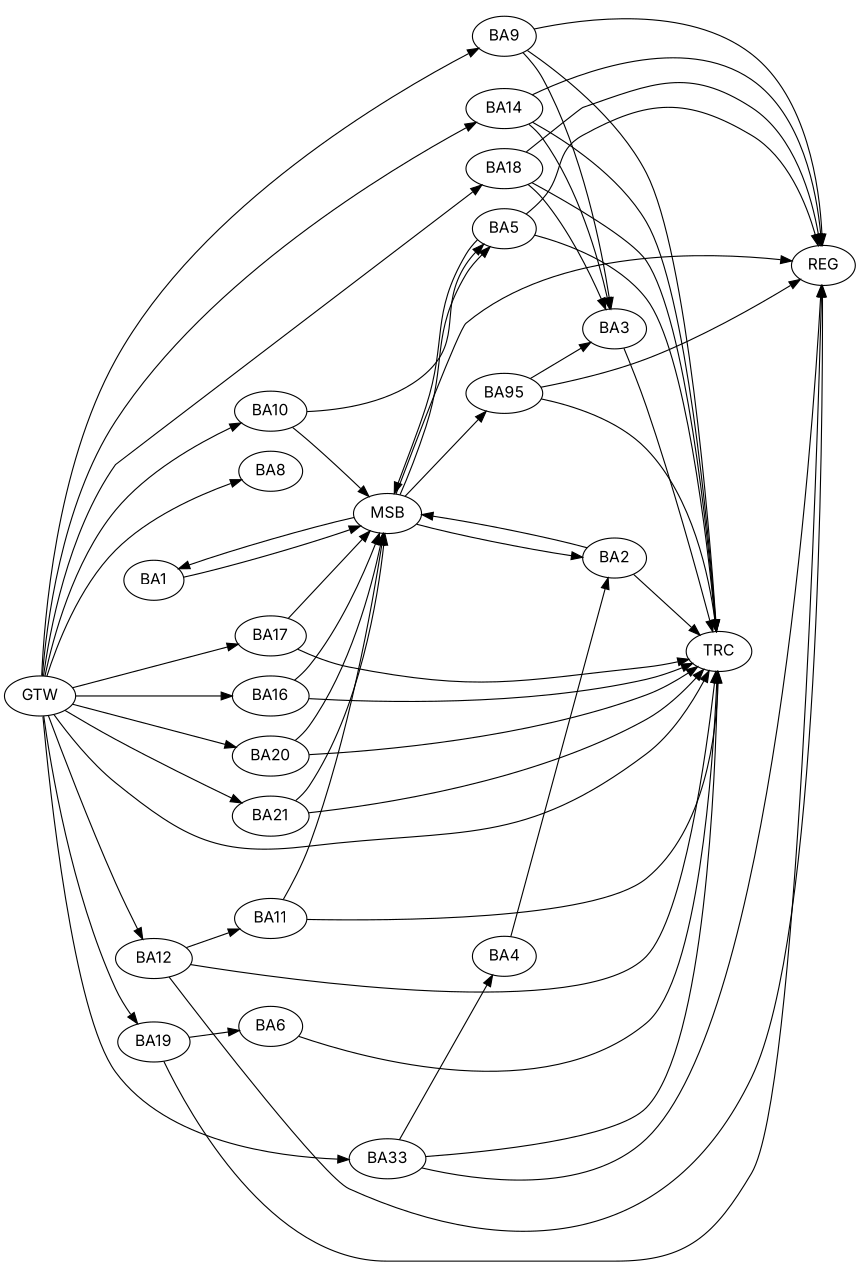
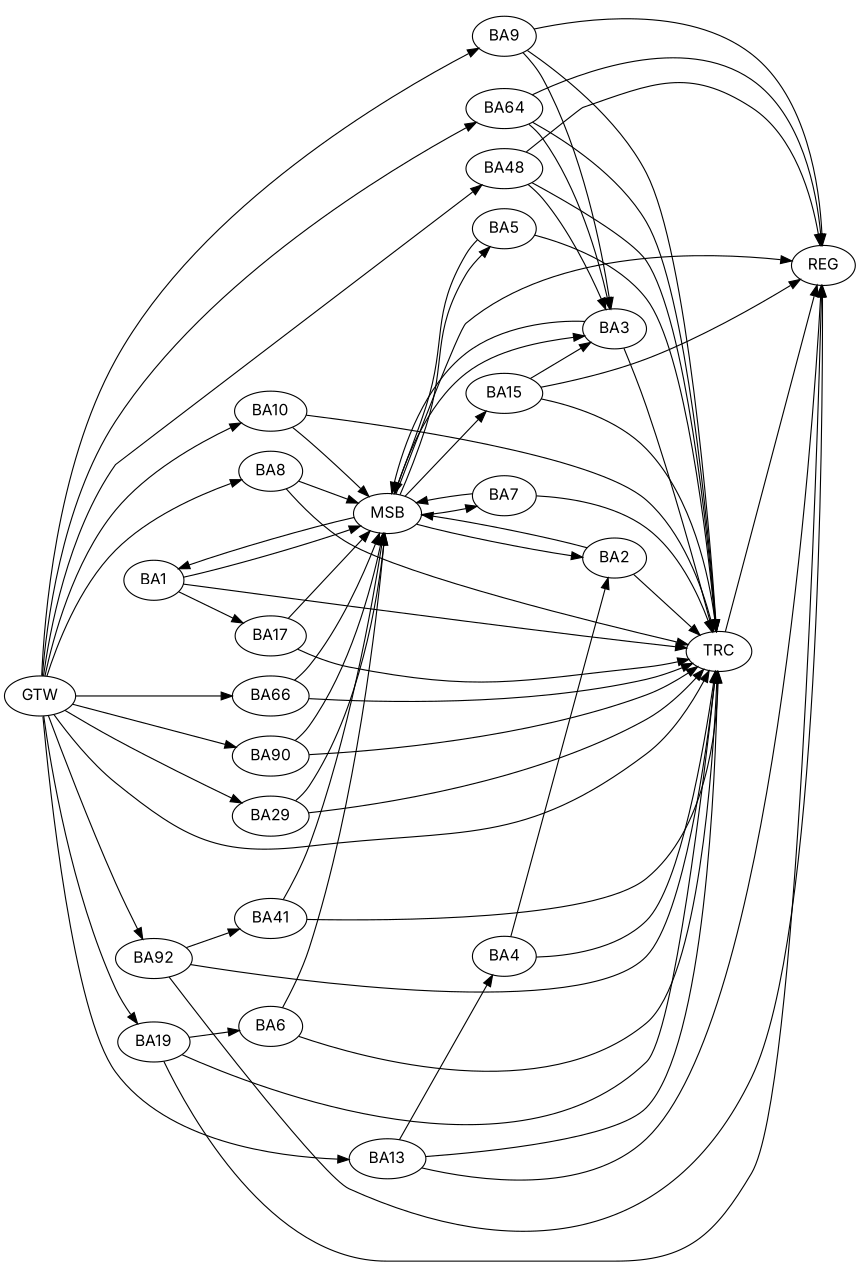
edge "BA5" -> "REG": now "TRC" -> "REG"
node "BA14": label "BA14" -> "BA64"
node "BA18": label "BA18" -> "BA48"
edge "BA3" -> "MSB": added
edge "BA10" -> "BA5": now "BA10" -> "TRC"
edge "MSB" -> "BA3": added
node "BA95": label "BA95" -> "BA15"
edge "BA8" -> "MSB": added
node "BA7": added
edge "BA8" -> "TRC": added
edge "BA1" -> "TRC": added
edge "GTW" -> "BA17": now "BA1" -> "BA17"
node "BA16": label "BA16" -> "BA66"
node "BA20": label "BA20" -> "BA90"
edge "BA6" -> "MSB": added
node "BA21": label "BA21" -> "BA29"
edge "BA4" -> "TRC": added
node "BA11": label "BA11" -> "BA41"
node "BA12": label "BA12" -> "BA92"
edge "BA19" -> "TRC": added
node "BA33": label "BA33" -> "BA13"
